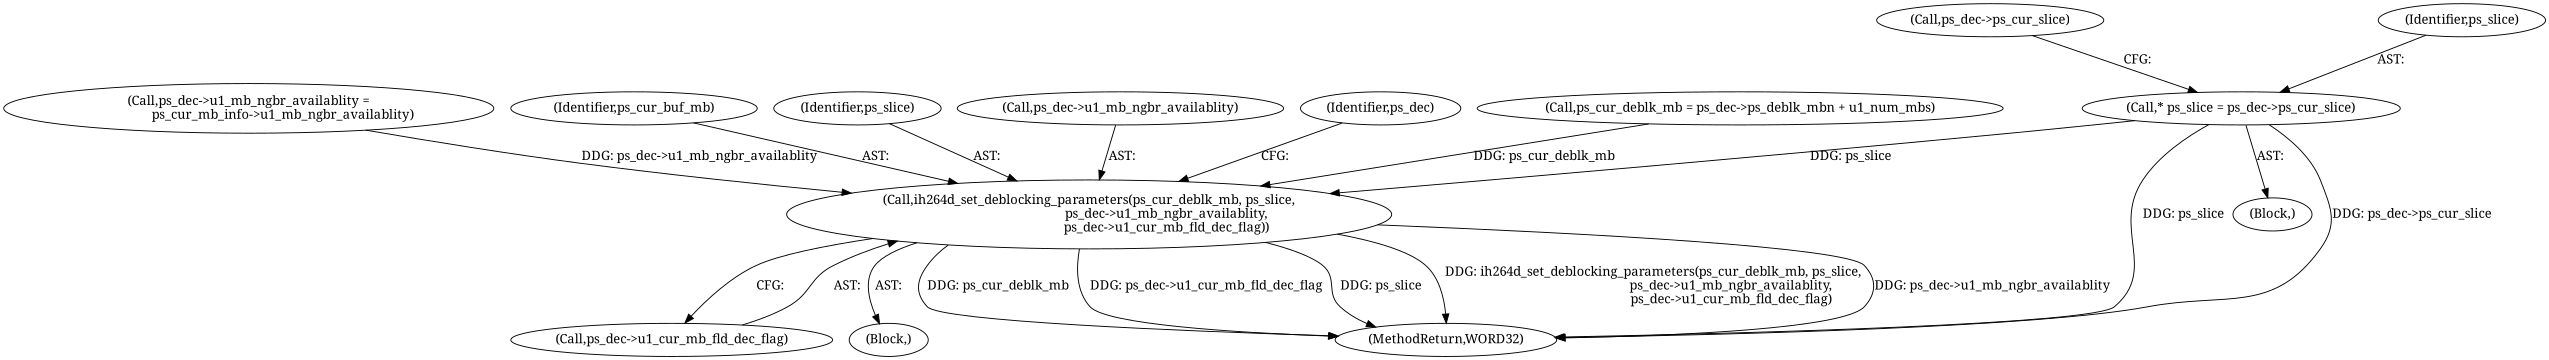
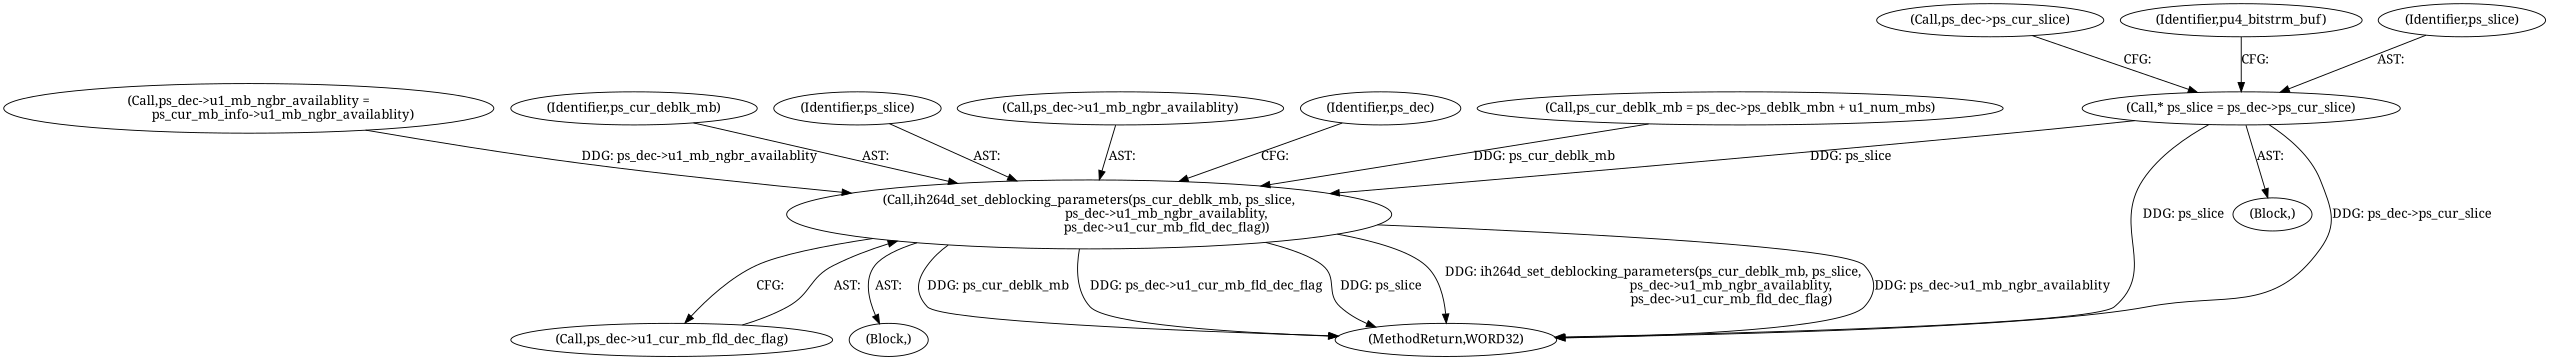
node "(Identifier,pu4_bitstrm_buf)": added
node "(Identifier,ps_cur_buf_mb)": label "(Identifier,ps_cur_buf_mb)" -> "(Identifier,ps_cur_deblk_mb)"
